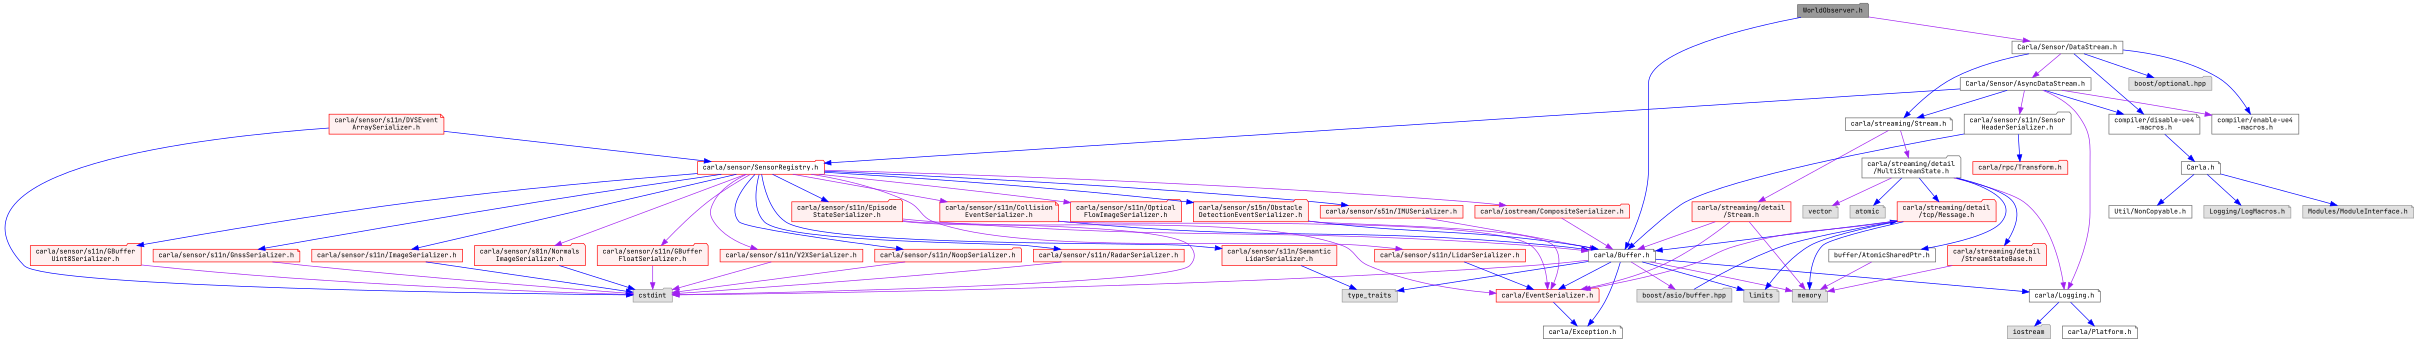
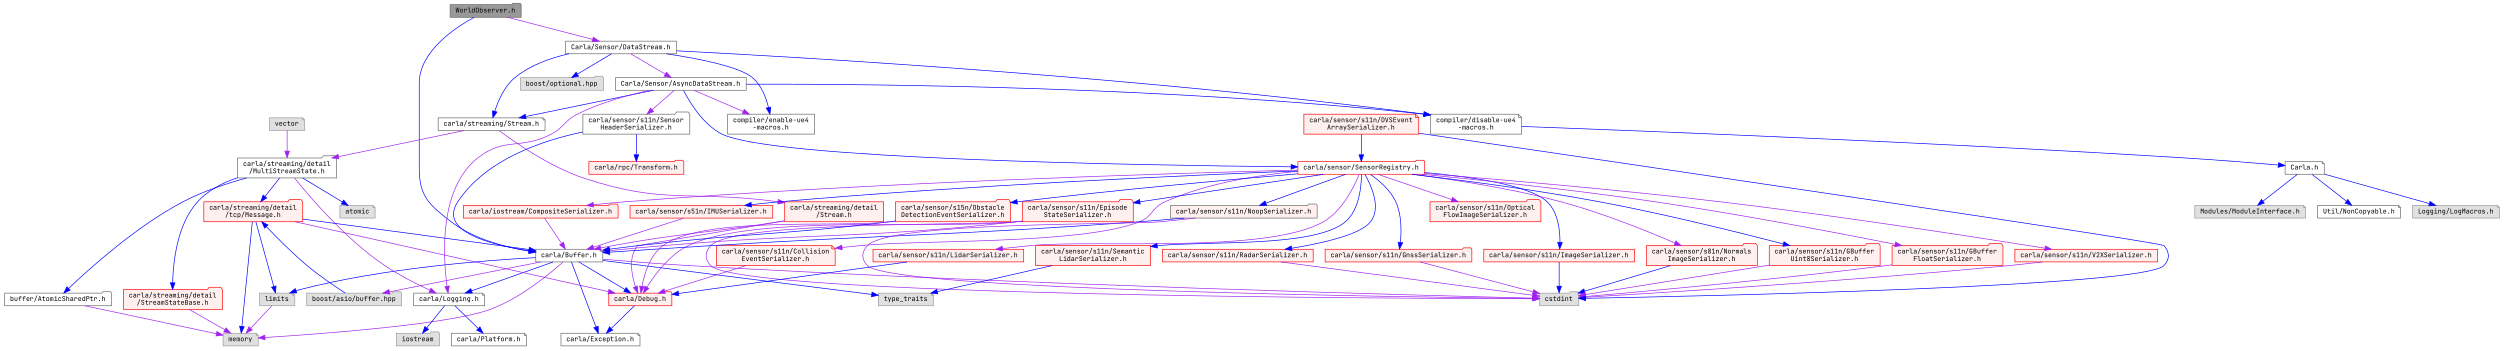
edge "carla/streaming/detail /MultiStreamState.h" -> "vector": reversed
node "Util/NonCopyable.h": shape box -> note
edge "carla/sensor/s11n/Collision EventSerializer.h" -> "carla/Buffer.h": now "carla/sensor/s11n/NoopSerializer.h" -> "carla/Buffer.h"
edge "carla/streaming/detail /Stream.h" -> "memory": now "limits" -> "memory"
node "carla/sensor/s11n/GnssSerializer.h": shape note -> folder
node "carla/sensor/s11n/NoopSerializer.h": color red -> grey40
node "carla/EventSerializer.h": label "carla/EventSerializer.h" -> "carla/Debug.h"
